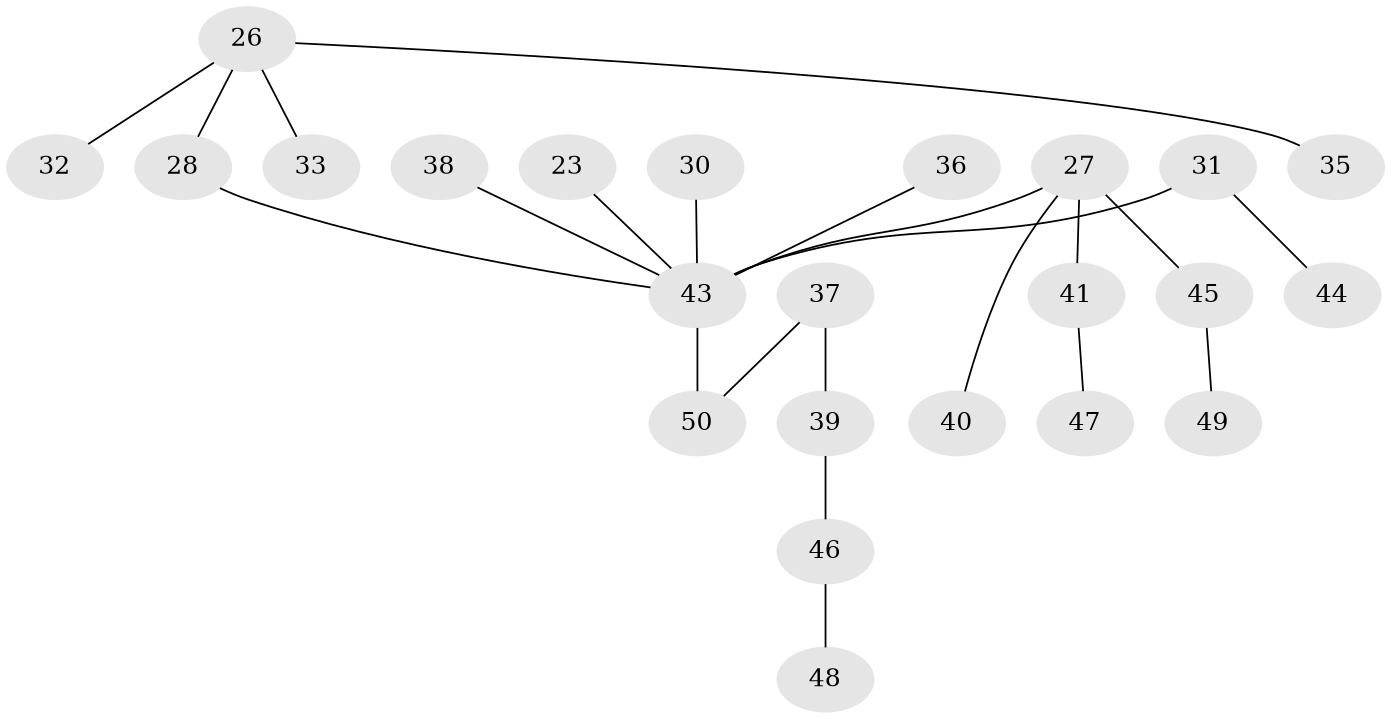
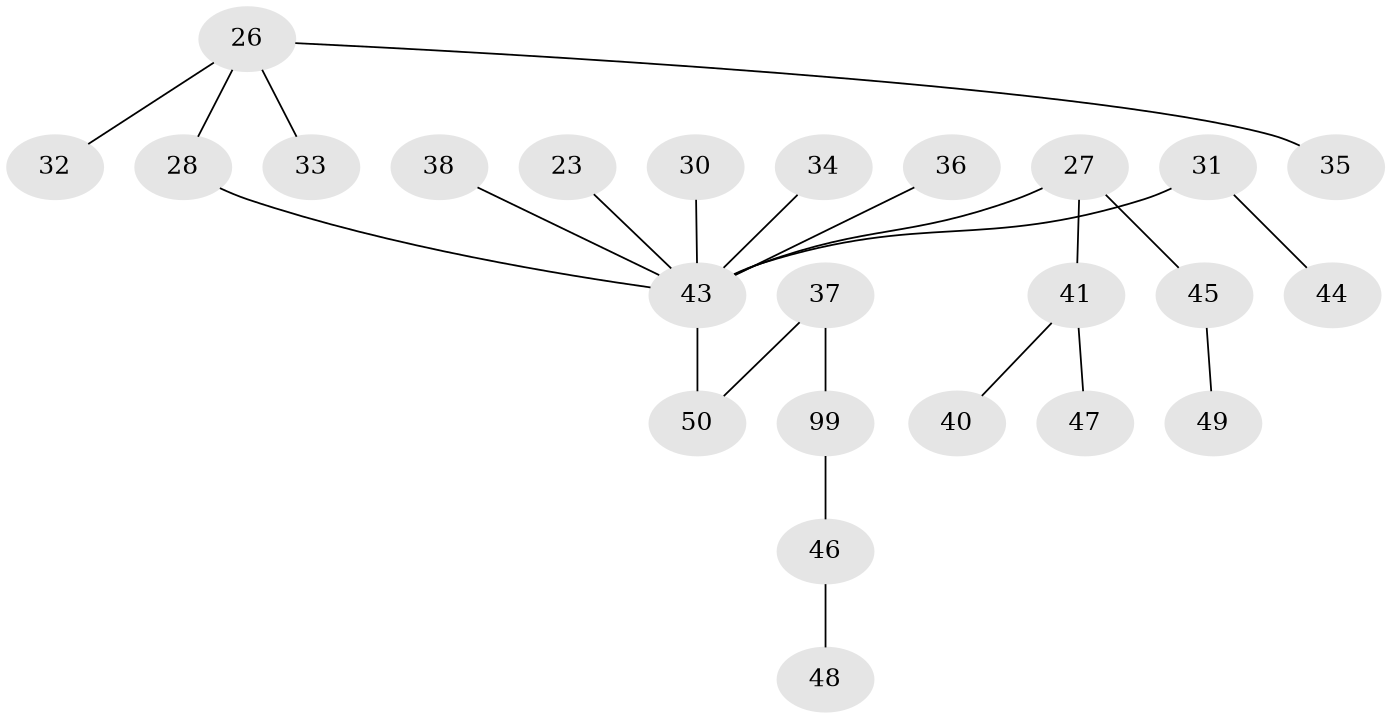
node "34": added
edge "27" -- "40": now "41" -- "40"
node "39": label "39" -> "99"
